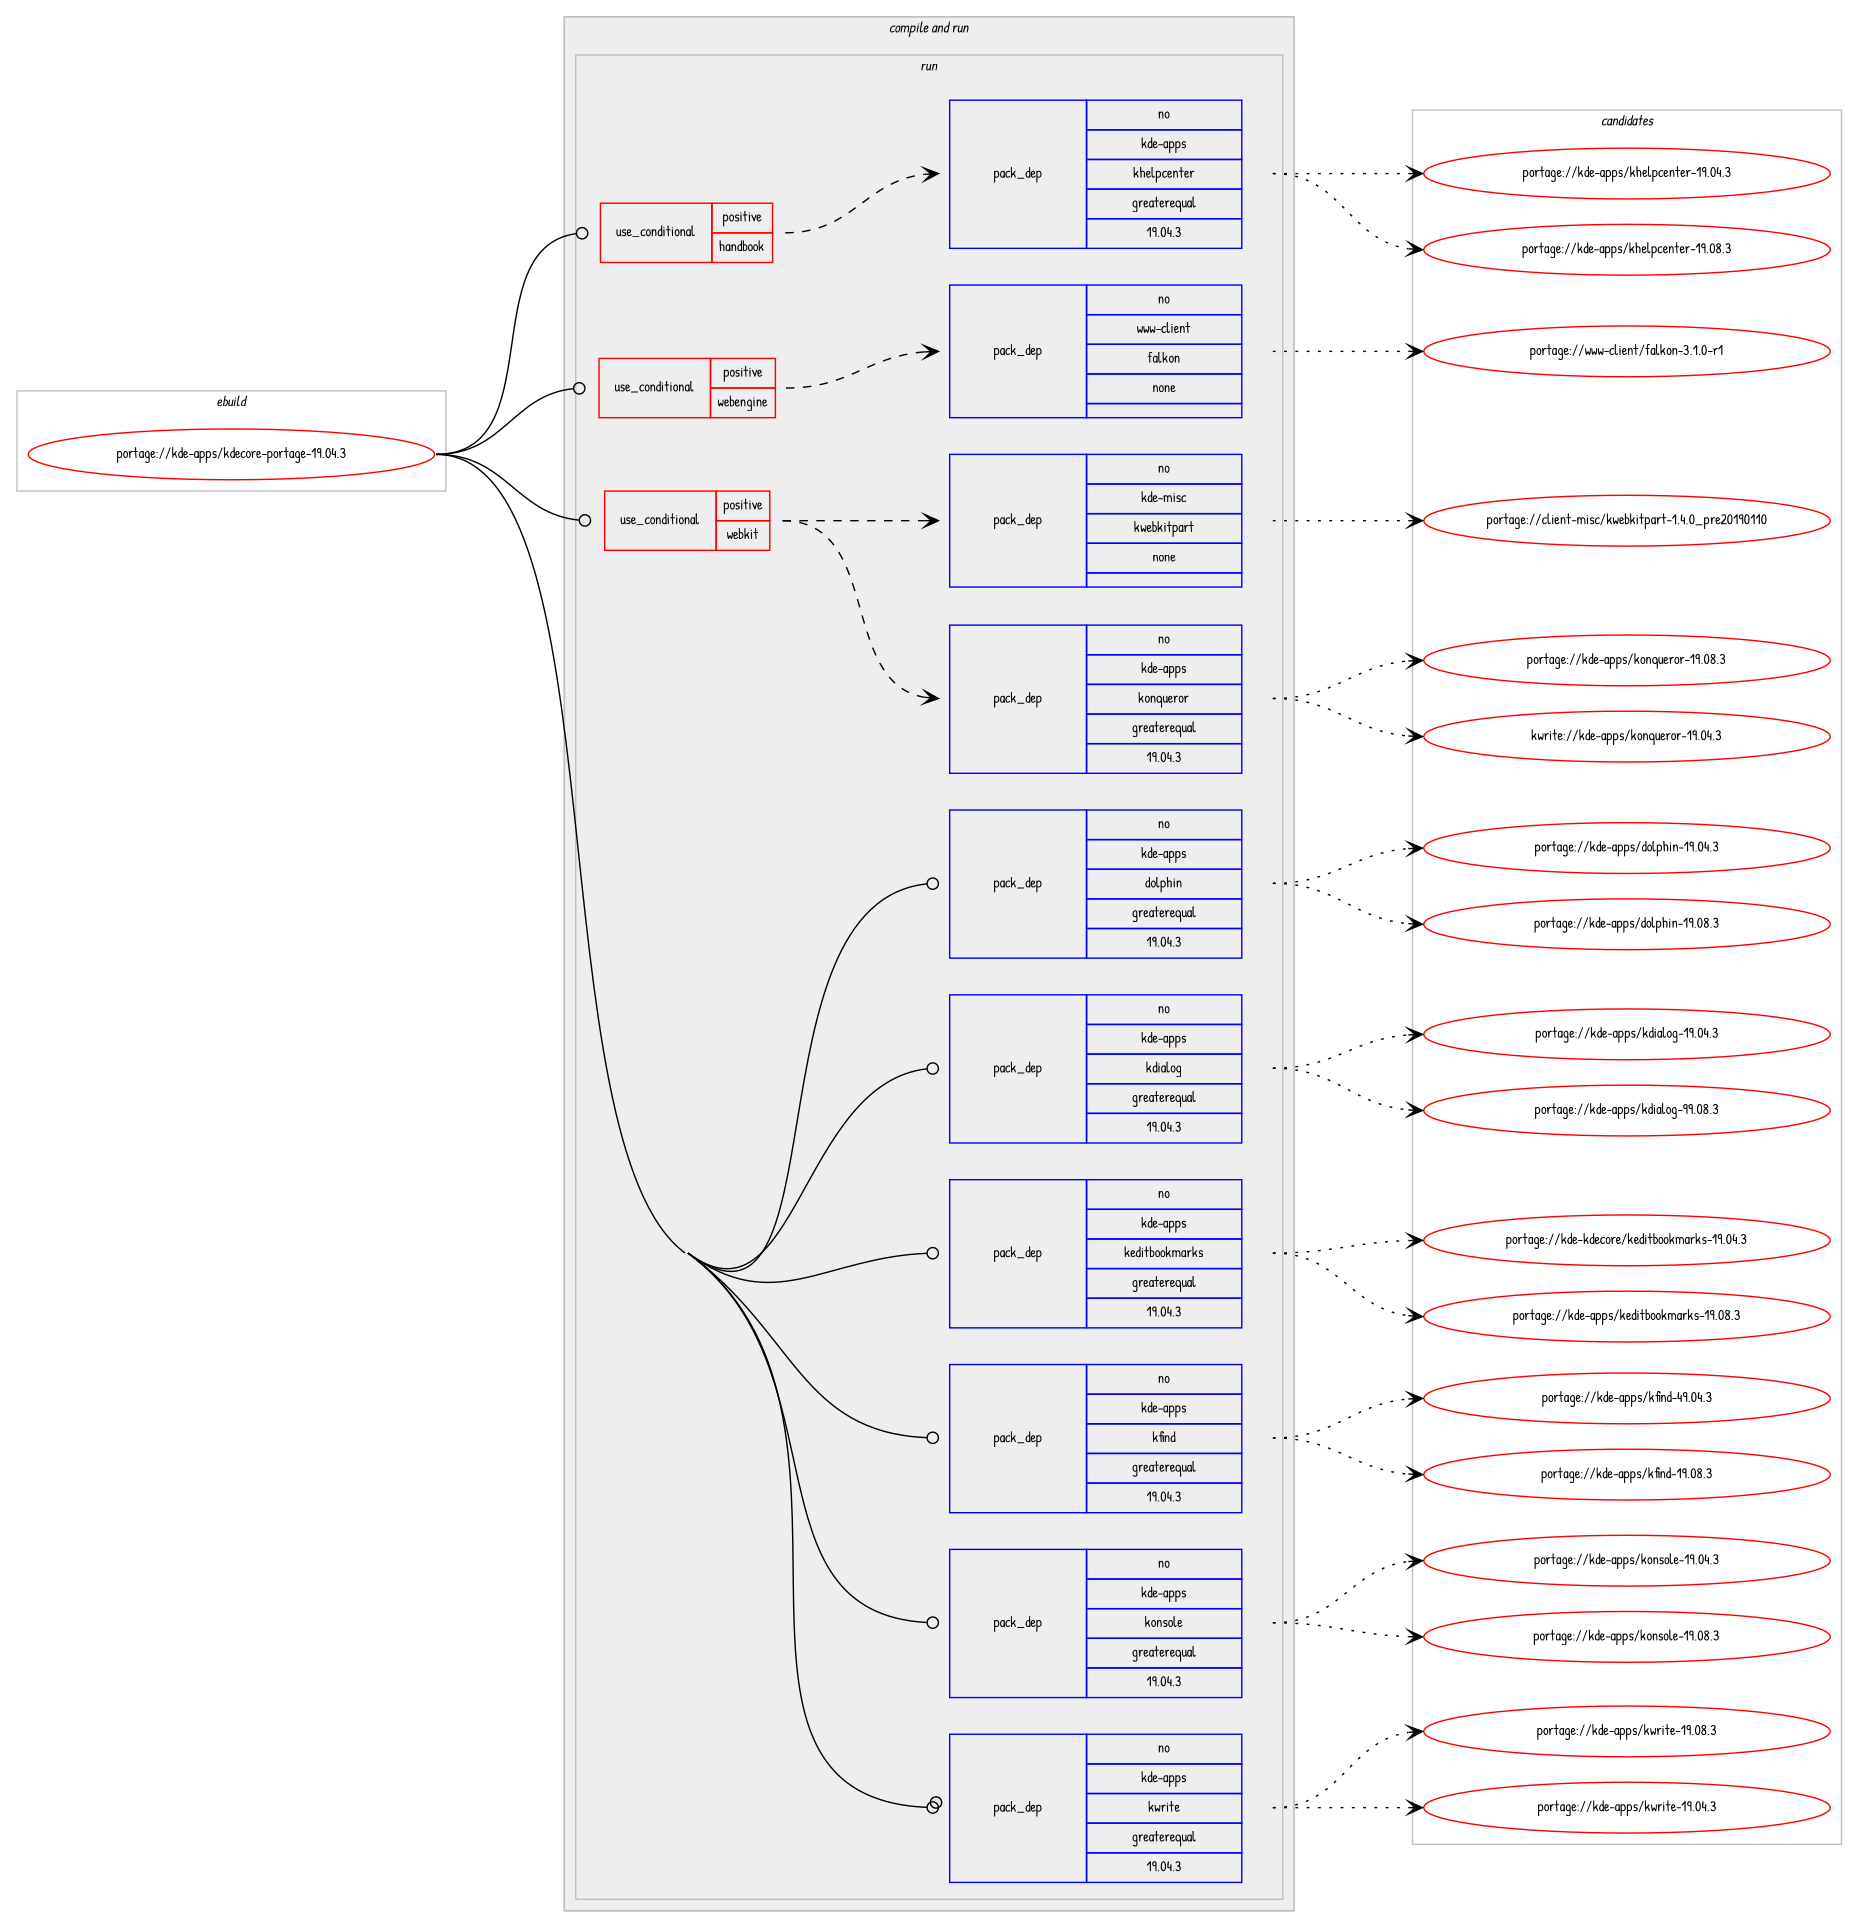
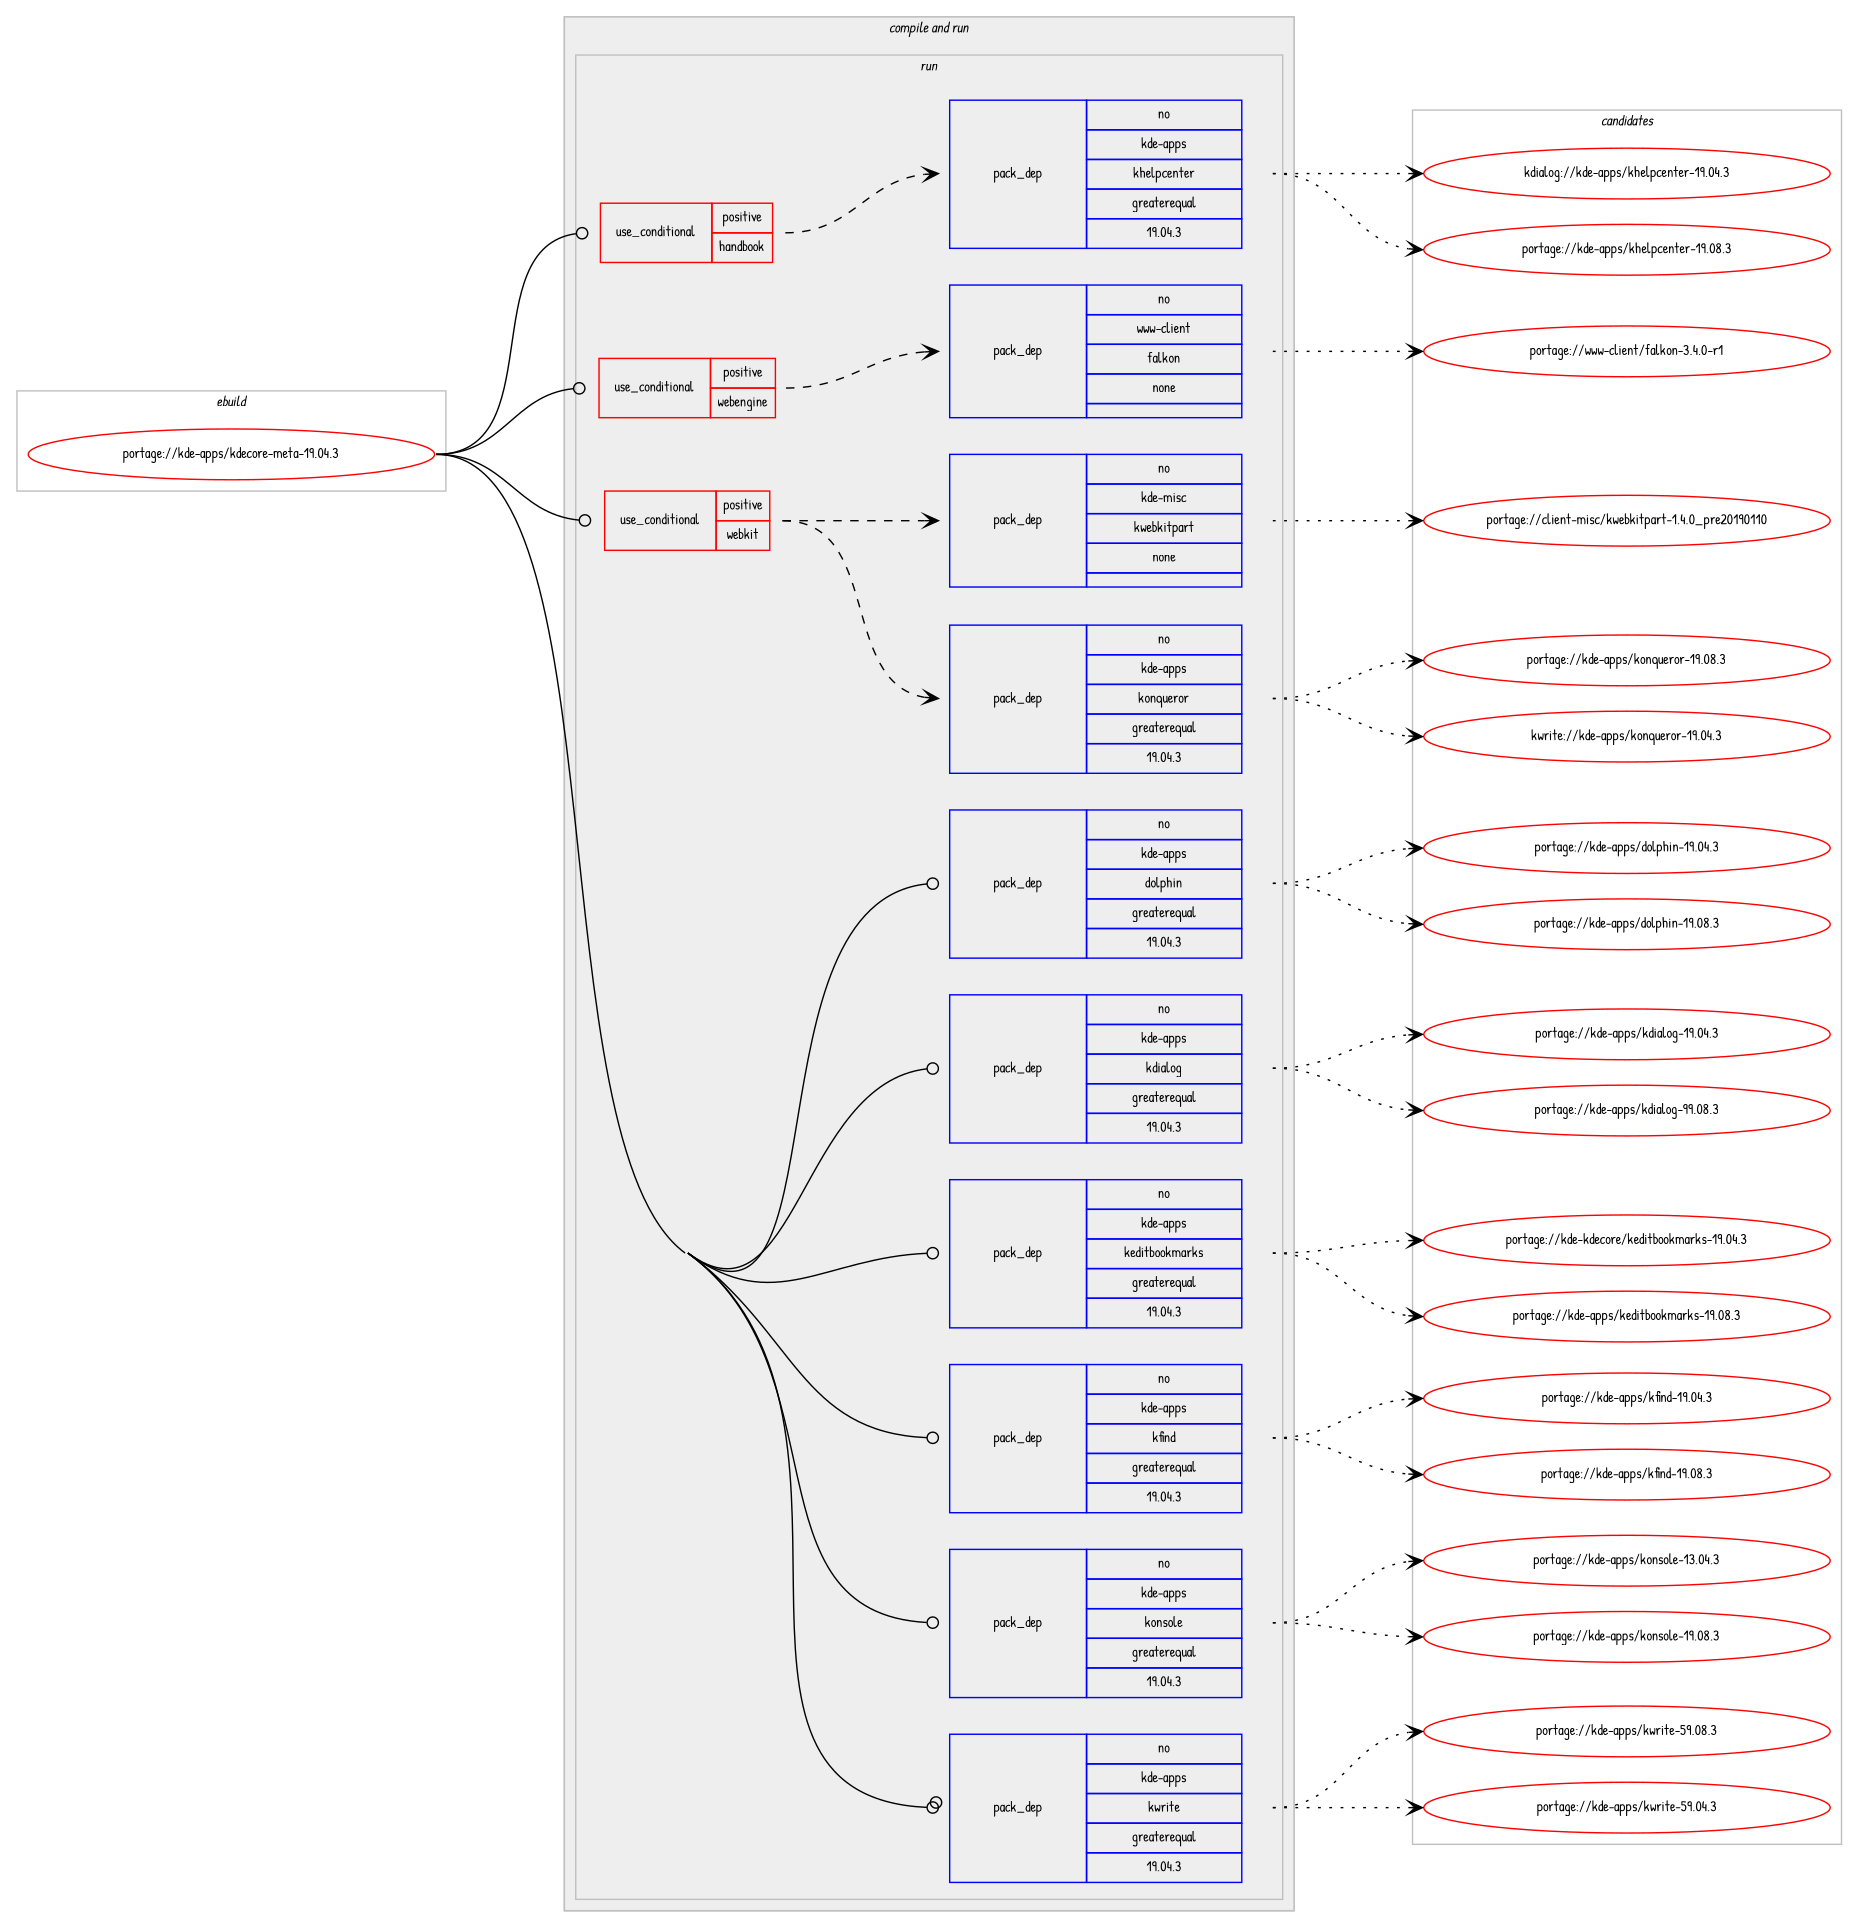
node "portage://kde-apps/khelpcenter-19.04.3": label "portage://kde-apps/khelpcenter-19.04.3" -> "kdialog://kde-apps/khelpcenter-19.04.3"
node "portage://www-client/falkon-3.1.0-r1": label "portage://www-client/falkon-3.1.0-r1" -> "portage://www-client/falkon-3.4.0-r1"
node "portage://kde-apps/kdecore-portage-19.04.3": label "portage://kde-apps/kdecore-portage-19.04.3" -> "portage://kde-apps/kdecore-meta-19.04.3"
node "portage://kde-apps/kfind-49.04.3": label "portage://kde-apps/kfind-49.04.3" -> "portage://kde-apps/kfind-19.04.3"
node "portage://kde-apps/konsole-19.04.3": label "portage://kde-apps/konsole-19.04.3" -> "portage://kde-apps/konsole-13.04.3"
node "portage://kde-apps/kwrite-19.08.3": label "portage://kde-apps/kwrite-19.08.3" -> "portage://kde-apps/kwrite-59.08.3"
node "portage://kde-apps/kwrite-19.04.3": label "portage://kde-apps/kwrite-19.04.3" -> "portage://kde-apps/kwrite-59.04.3"
